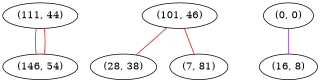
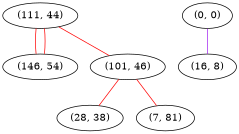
edge "(111, 44)" -- "(101, 46)": added
